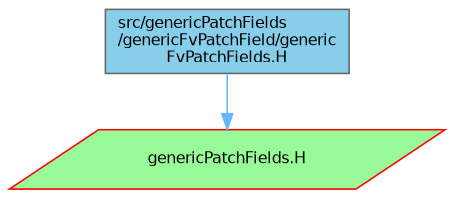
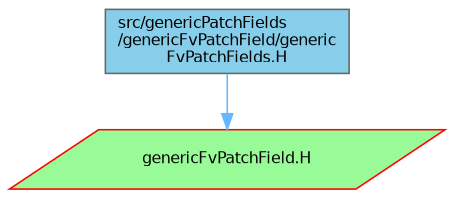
node "genericPatchFields.H": label "genericPatchFields.H" -> "genericFvPatchField.H"
